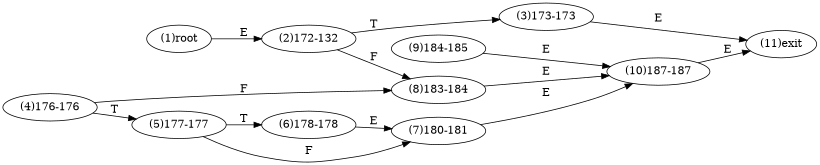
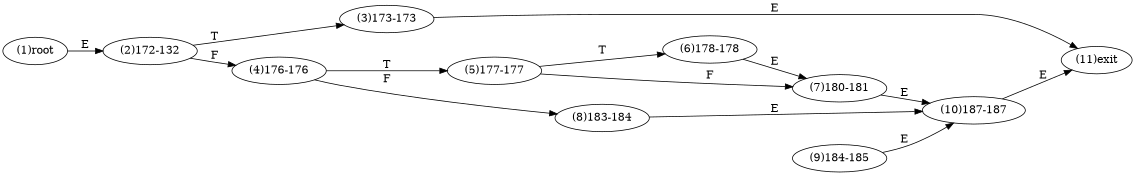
edge "(2)172-132" -> "(8)183-184": now "(2)172-132" -> "(4)176-176"
